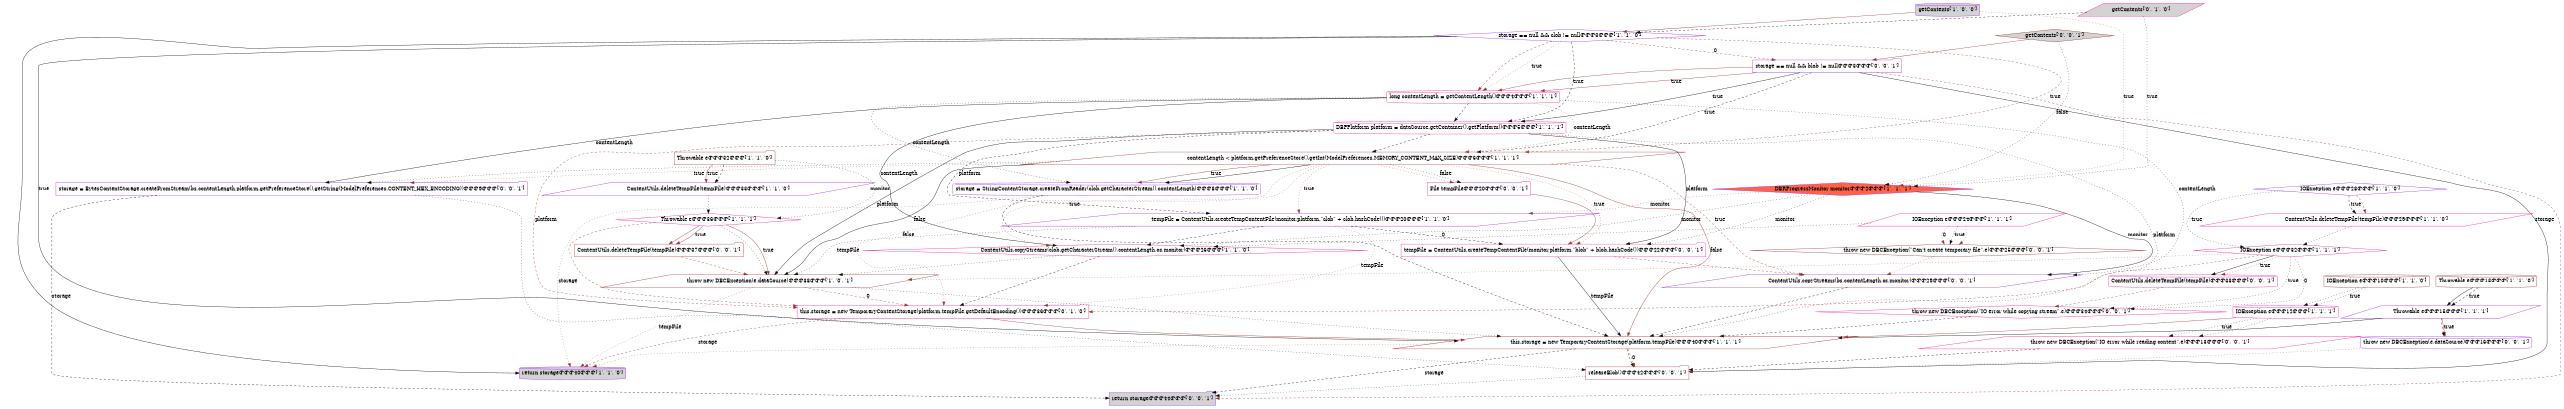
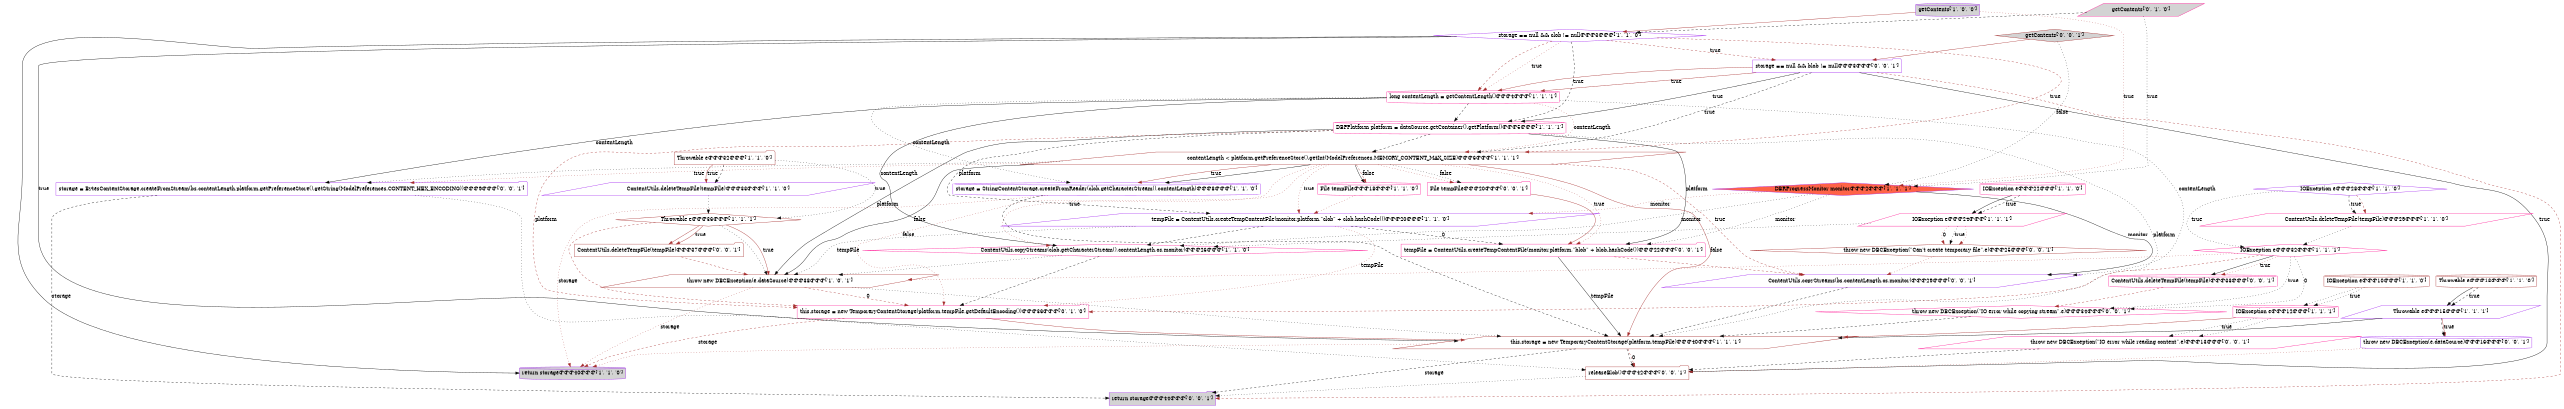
edge "storage == null && clob != null@@@3@@@['1', '1', '0']" -> "storage == null && blob != null@@@3@@@['0', '0', '1']": label "0" -> "true"
edge "Throwable e@@@32@@@['1', '1', '0']" -> "Throwable e@@@36@@@['1', '1', '1']": label "monitor" -> "true"
node "File tempFile@@@18@@@['1', '1', '0']": added
node "IOException e@@@22@@@['1', '1', '0']": added
node "Throwable e@@@36@@@['1', '1', '1']": color deeppink -> brown
edge "storage == null && blob != null@@@3@@@['0', '0', '1']" -> "releaseBlob()@@@42@@@['0', '0', '1']": label "storage" -> "true"
edge "throw new DBCException(e,dataSource)@@@38@@@['1', '0', '1']" -> "return storage@@@40@@@['1', '1', '0']": label "tempFile" -> "storage"
